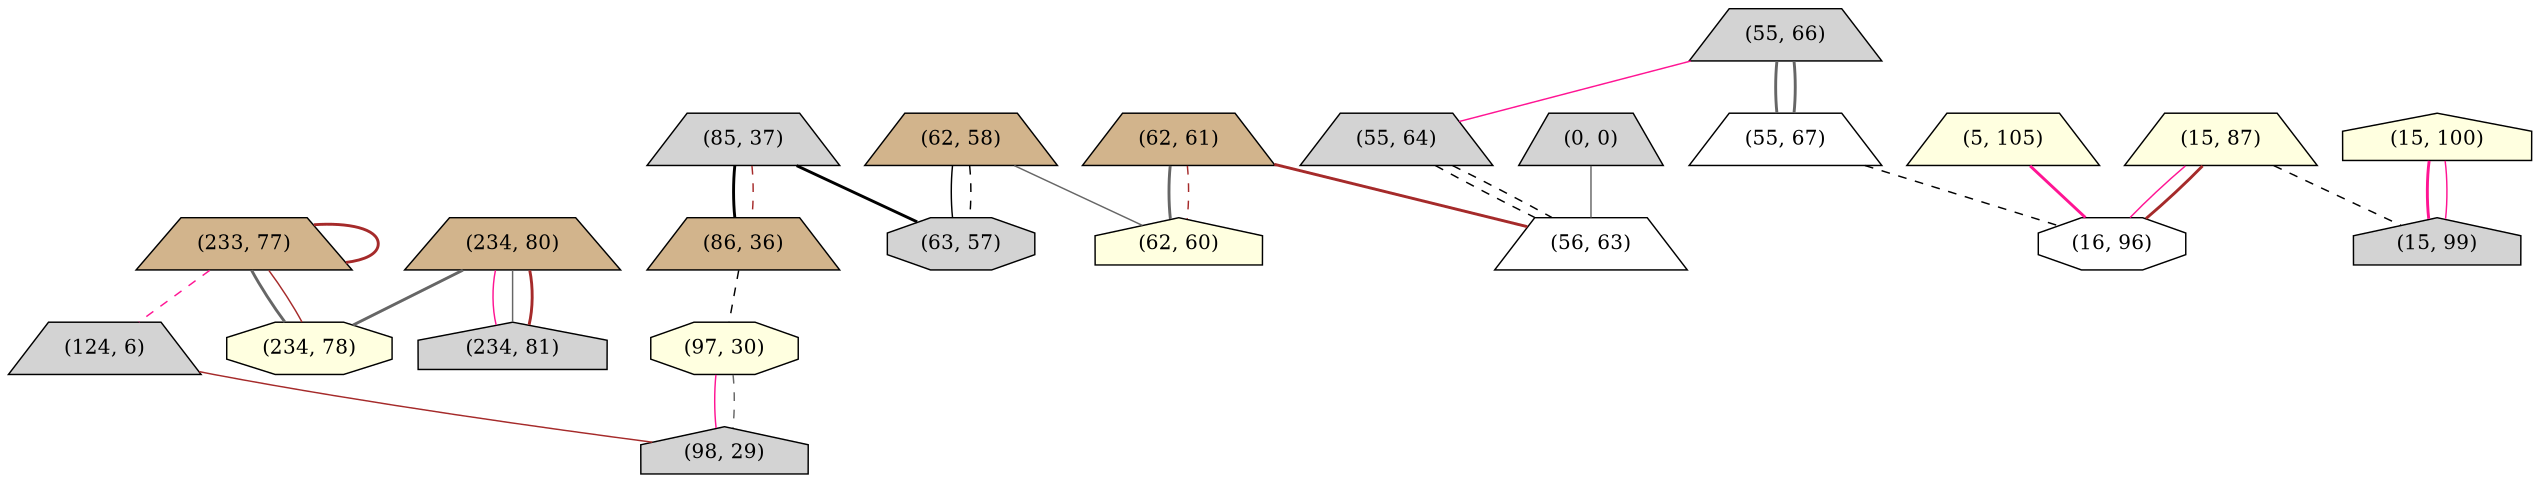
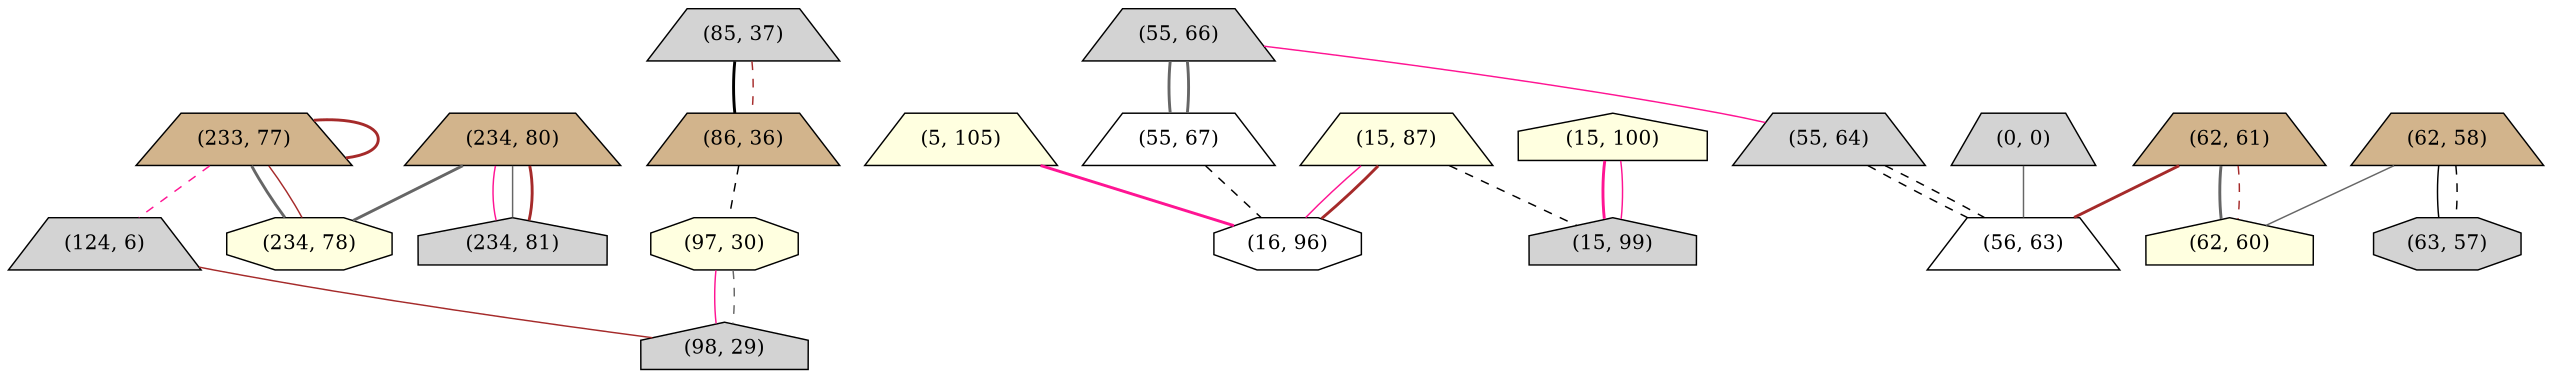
edge "(85, 37)" -- "(63, 57)": removed
